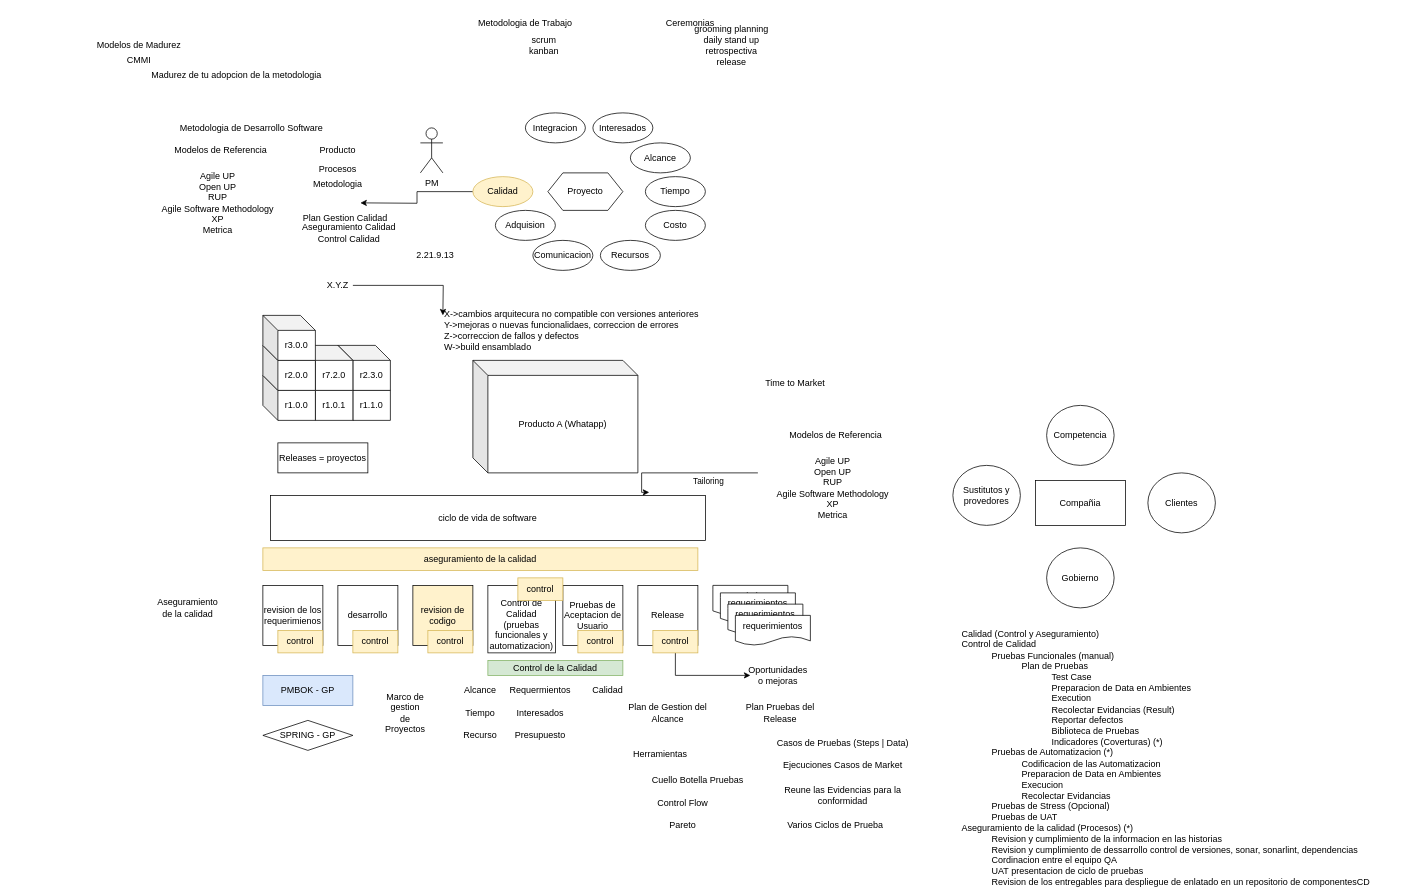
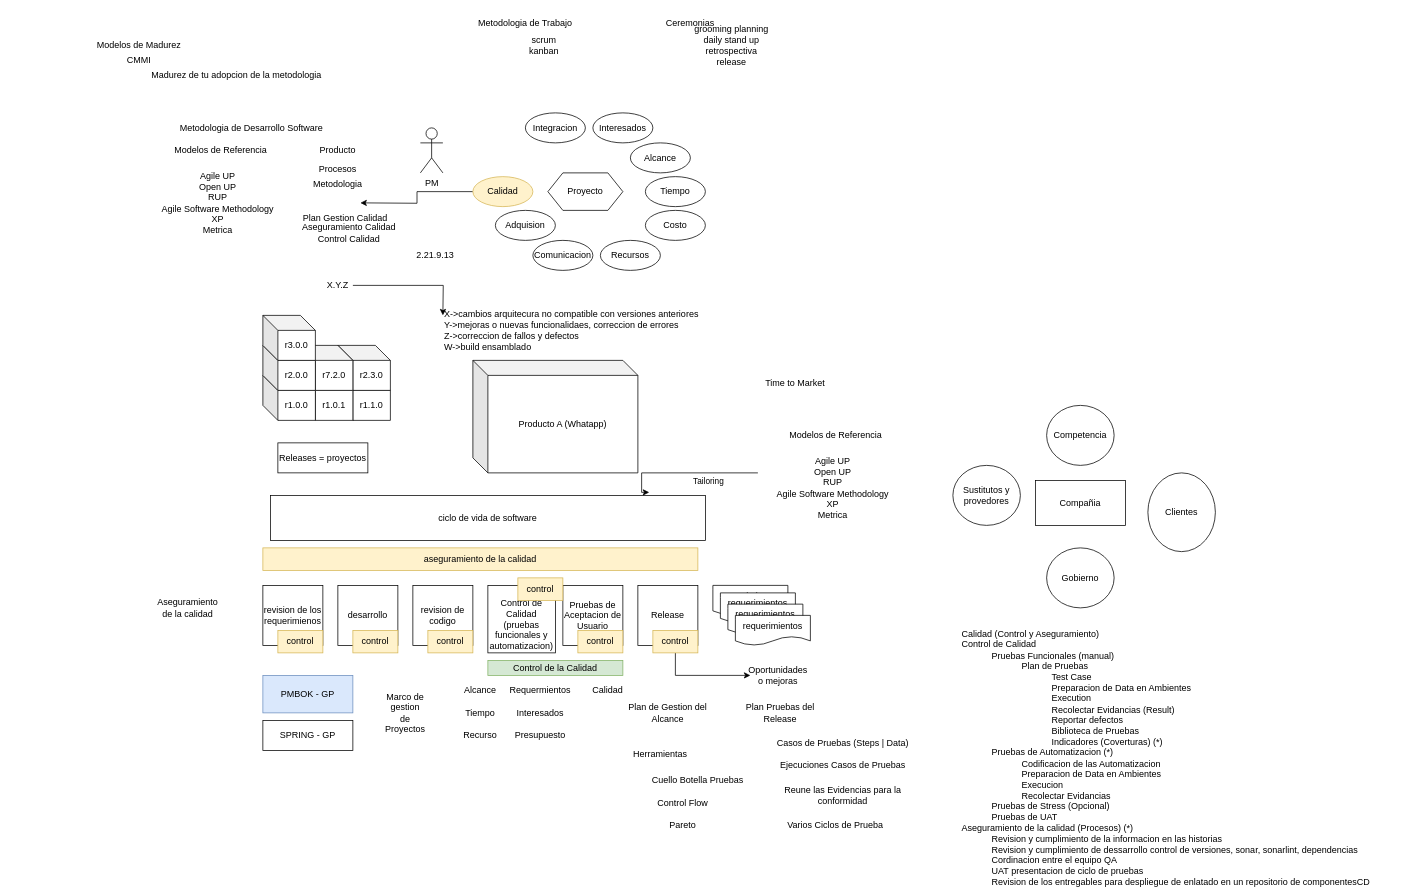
node "Clientes": size 68x60 -> 68x79
node "revision de codigo": fillcolor #fff2cc -> #ffffff
node "PMBOK - GP": size 90x30 -> 90x38
node "SPRING - GP": shape diamond -> rectangle
node "Ejecuciones Casos de Market": label "Ejecuciones Casos de Market" -> "Ejecuciones Casos de Pruebas"
